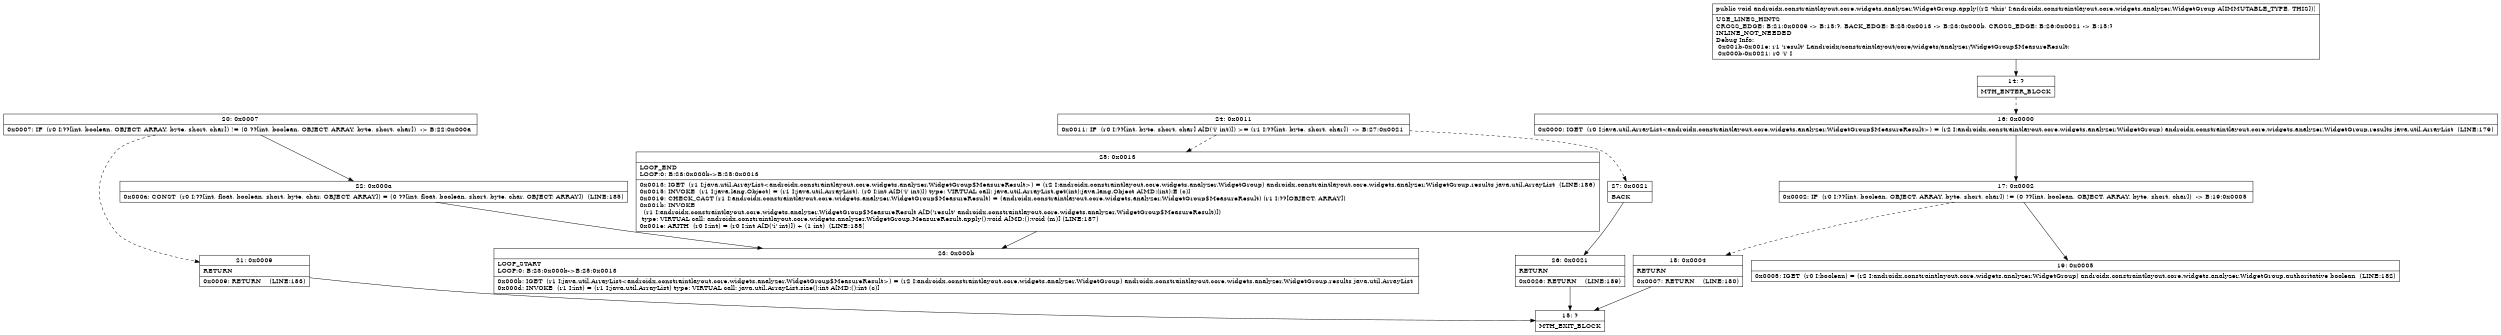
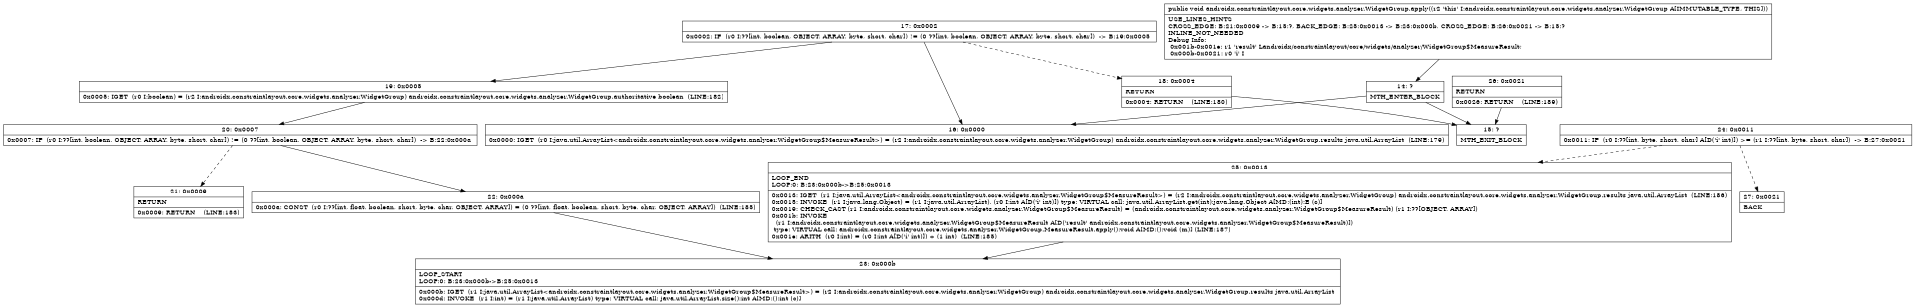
edge "14: ?" -> "16: 0x0000": style dashed -> solid
edge "19: 0x0005" -> "20: 0x0007": added
edge "16: 0x0000" -> "17: 0x0002": reversed
edge "27: 0x0021" -> "26: 0x0021": removed
node "18: 0x0004": text "0x0007: RETURN    (LINE:180)" -> "0x0004: RETURN    (LINE:180)"
edge "21: 0x0009" -> "15: ?": now "14: ?" -> "15: ?"
